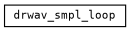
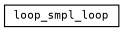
node "drwav_smpl_loop": label "drwav_smpl_loop" -> "loop_smpl_loop"
